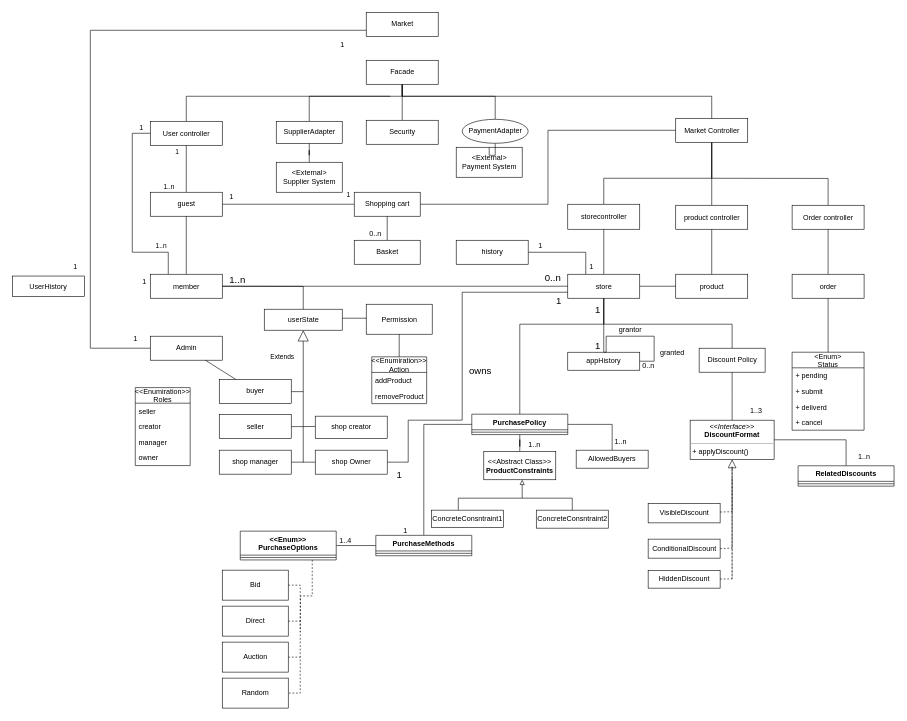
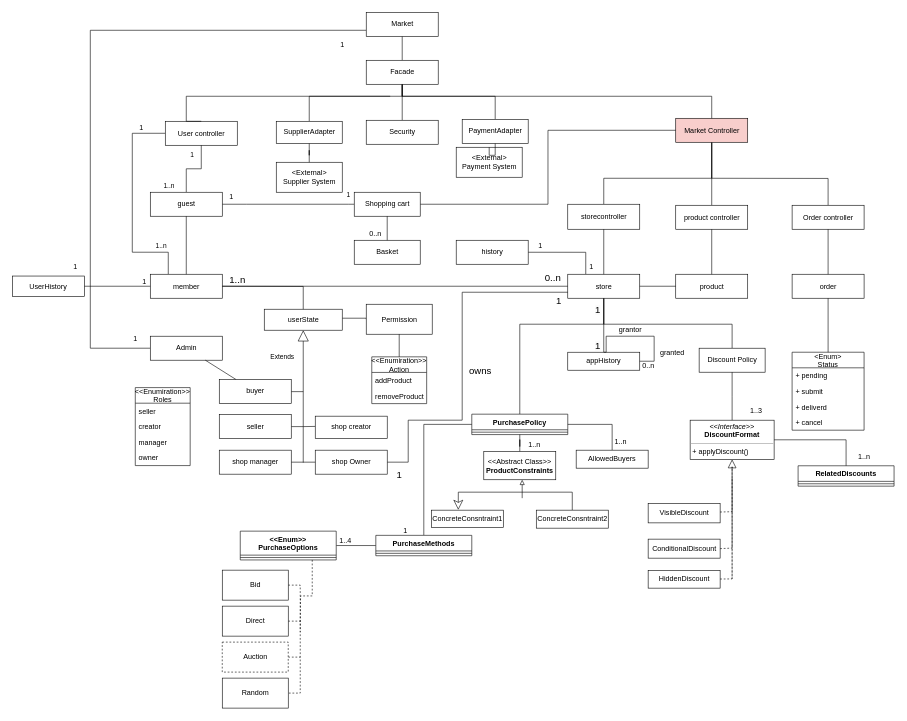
edge "Market" -- "Facade": added
node "Market Controller": fillcolor #ffffff -> #f8cecc
node "PaymentAdapter": shape ellipse -> rectangle
node "User controller": moved (186, 133) -> (201, 133)
edge "UserHistory" -- "member": added
edge "ConcreteConsntraint1" -- "ConcreteConsntraint2": arrowhead none -> classic
node "Auction": style solid -> dashed
